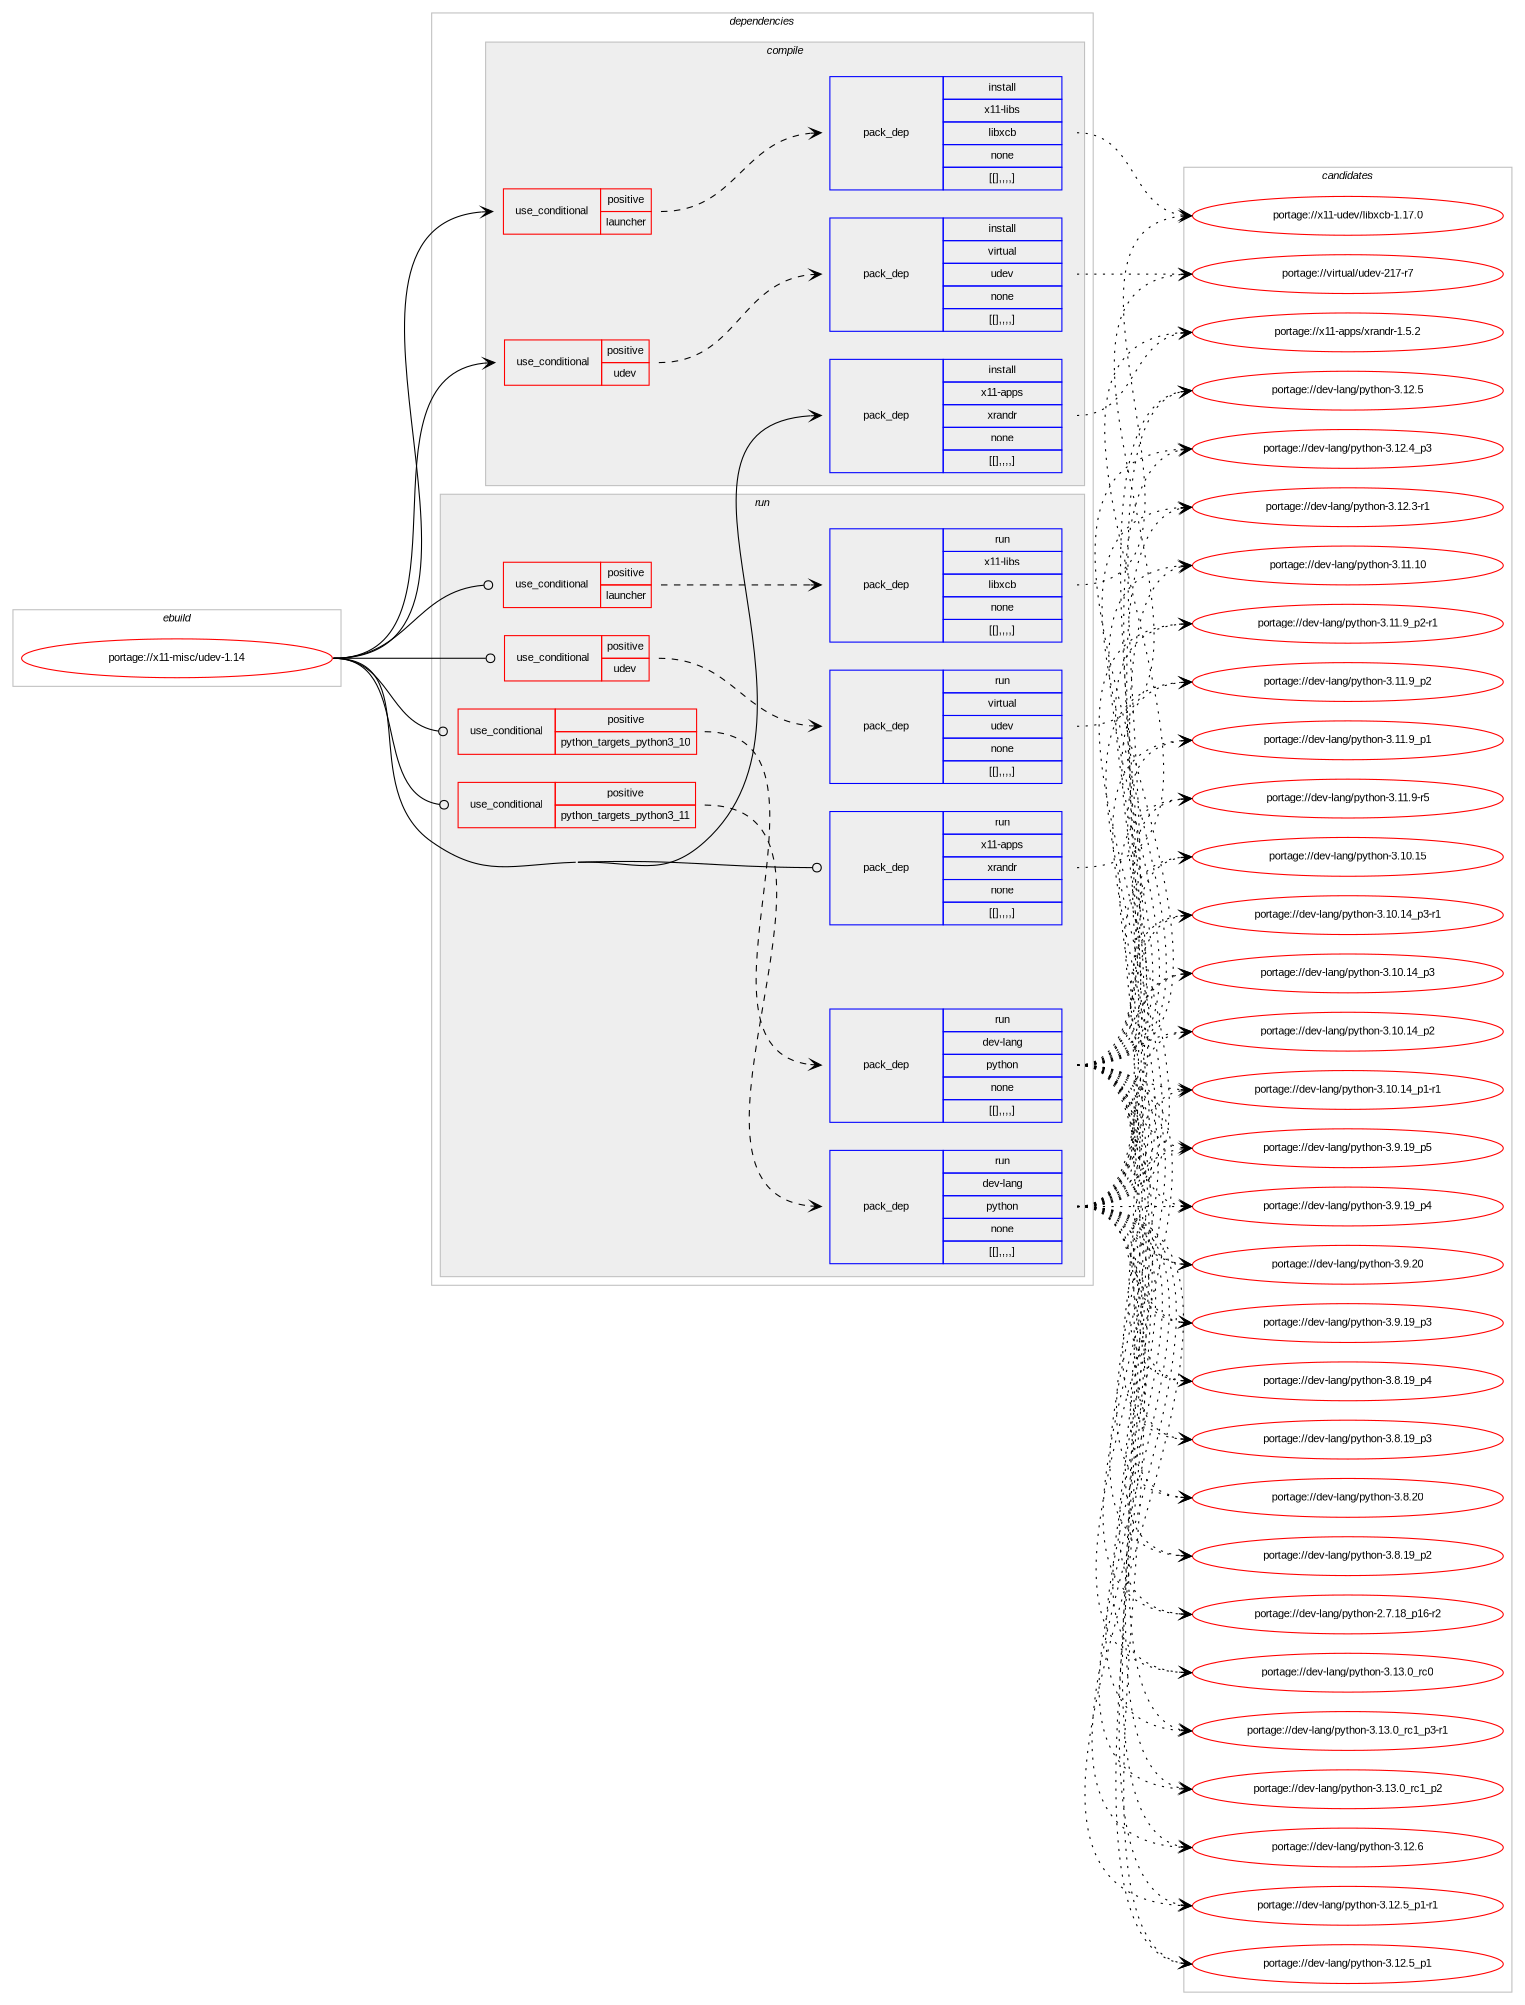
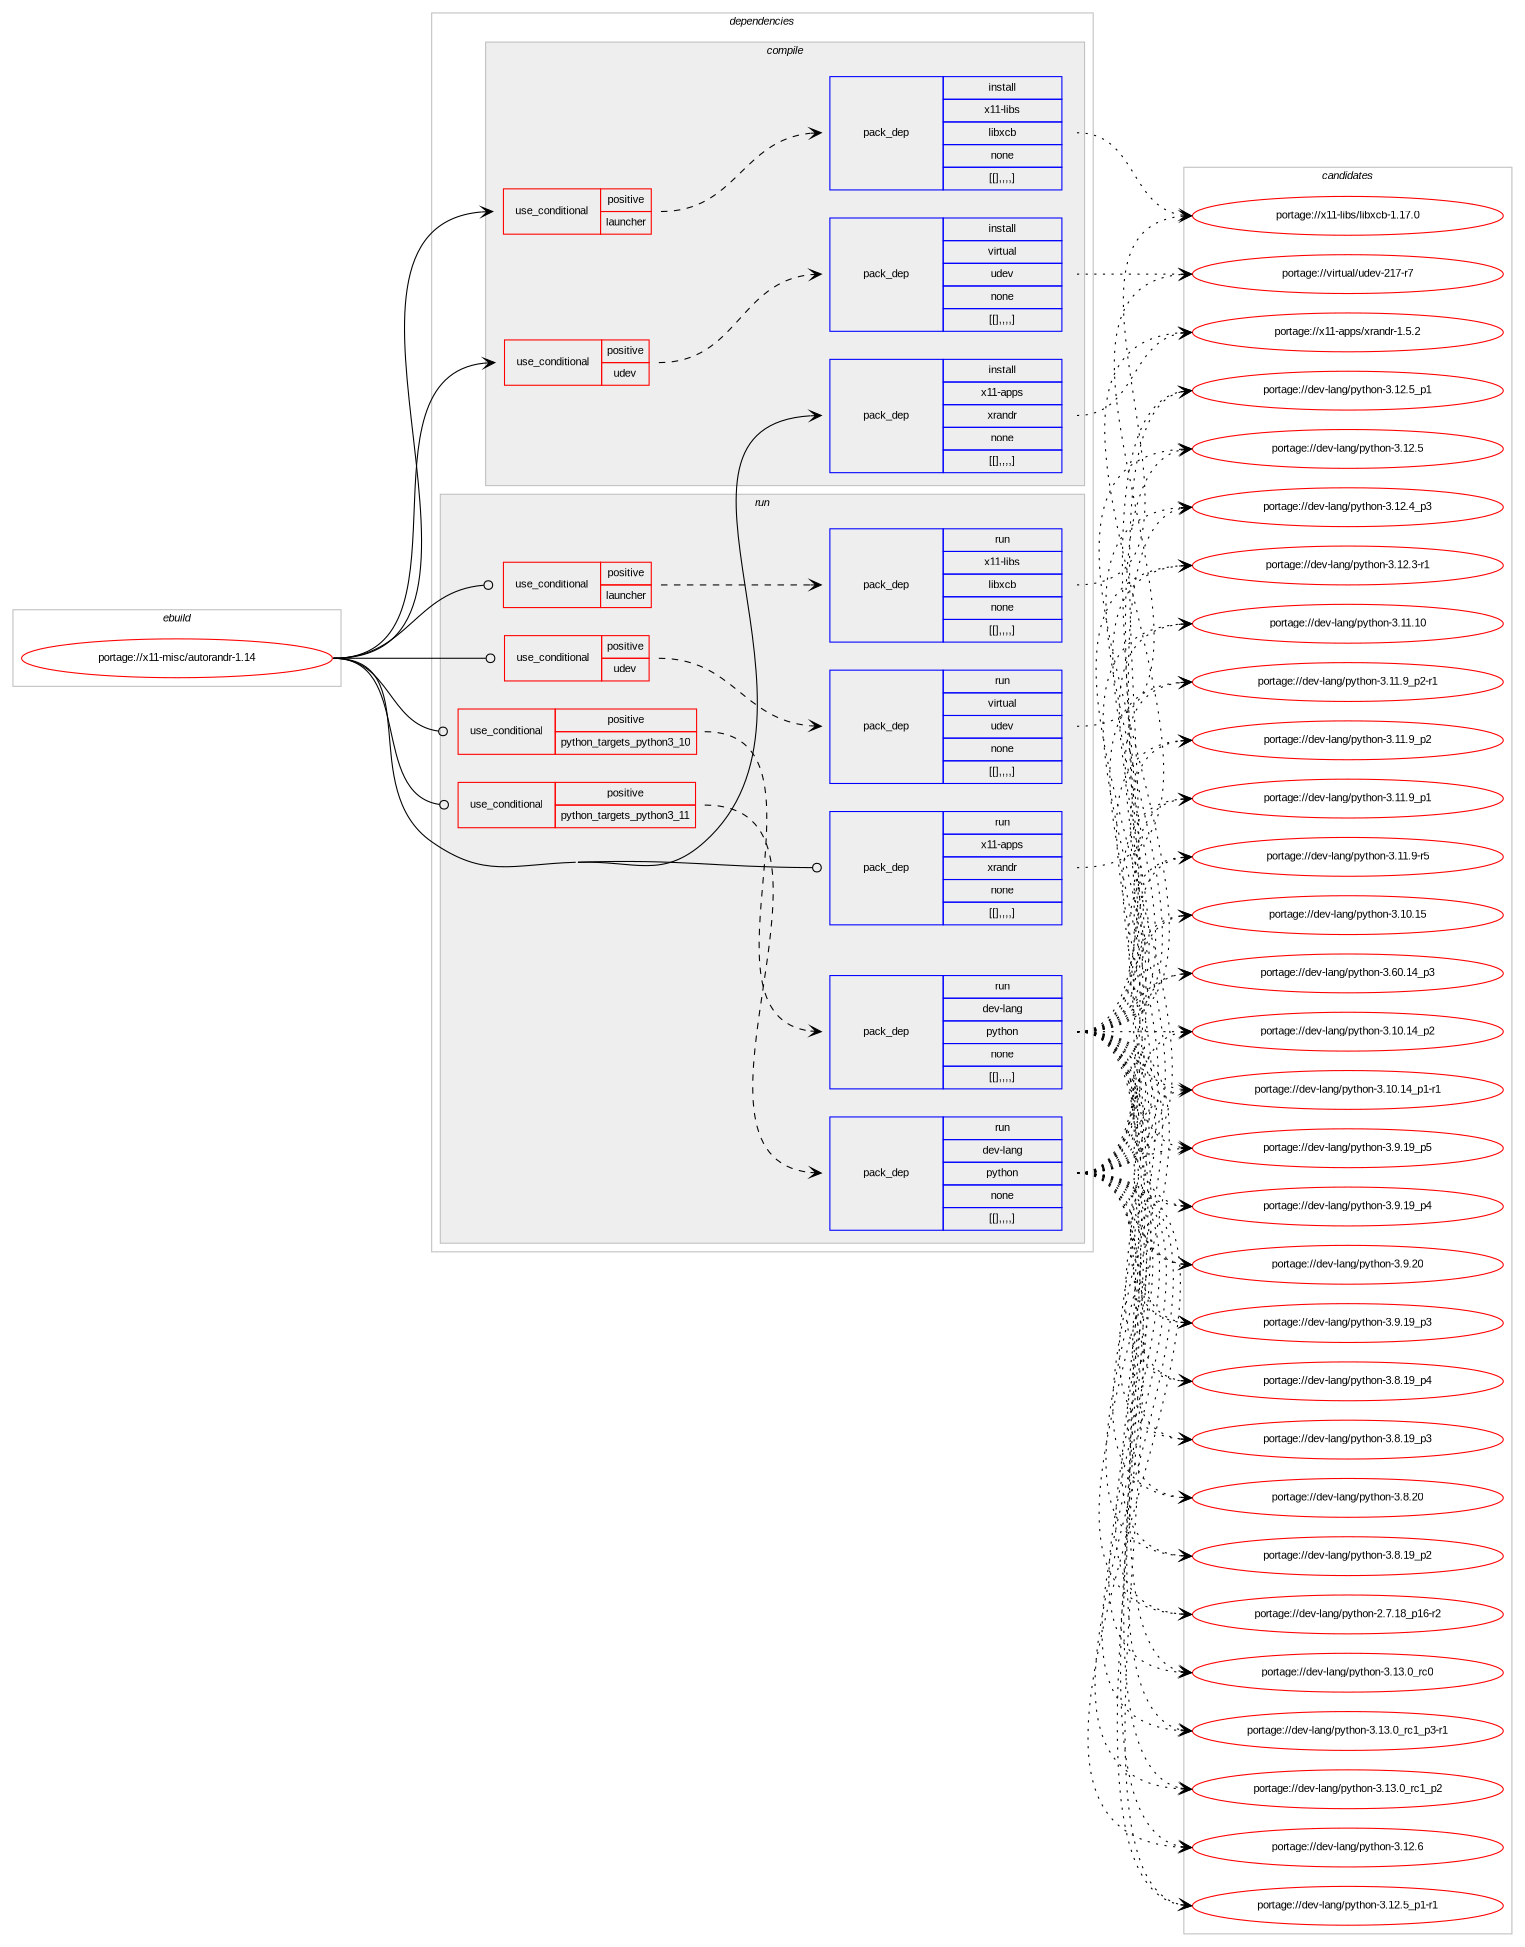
node "portage://x11-udev/libxcb-1.17.0": label "portage://x11-udev/libxcb-1.17.0" -> "portage://x11-libs/libxcb-1.17.0"
node "portage://x11-misc/udev-1.14": label "portage://x11-misc/udev-1.14" -> "portage://x11-misc/autorandr-1.14"
node "portage://dev-lang/python-3.10.14_p3-r1": removed
node "portage://dev-lang/python-3.10.14_p3": label "portage://dev-lang/python-3.10.14_p3" -> "portage://dev-lang/python-3.60.14_p3"
